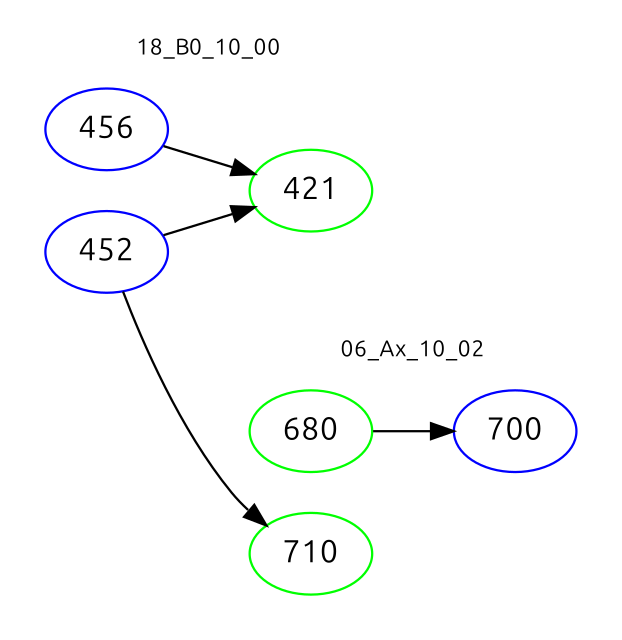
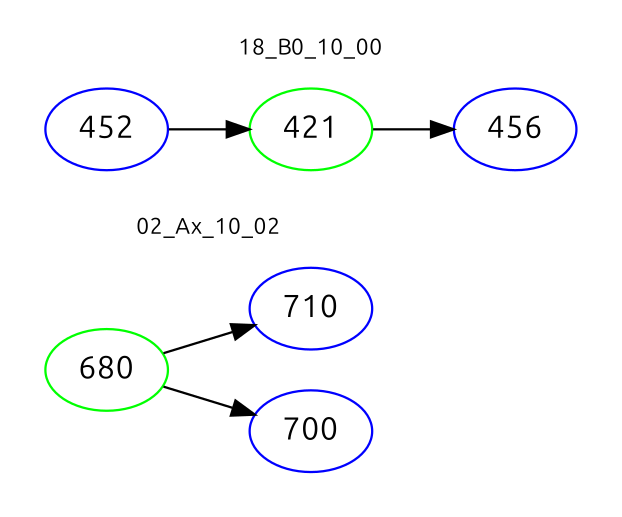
edge "456" -> "421": reversed
cluster "06_Ax_10_02": label "06_Ax_10_02" -> "02_Ax_10_02"
edge "452" -> "710": now "680" -> "710"
node "710": color green -> blue
